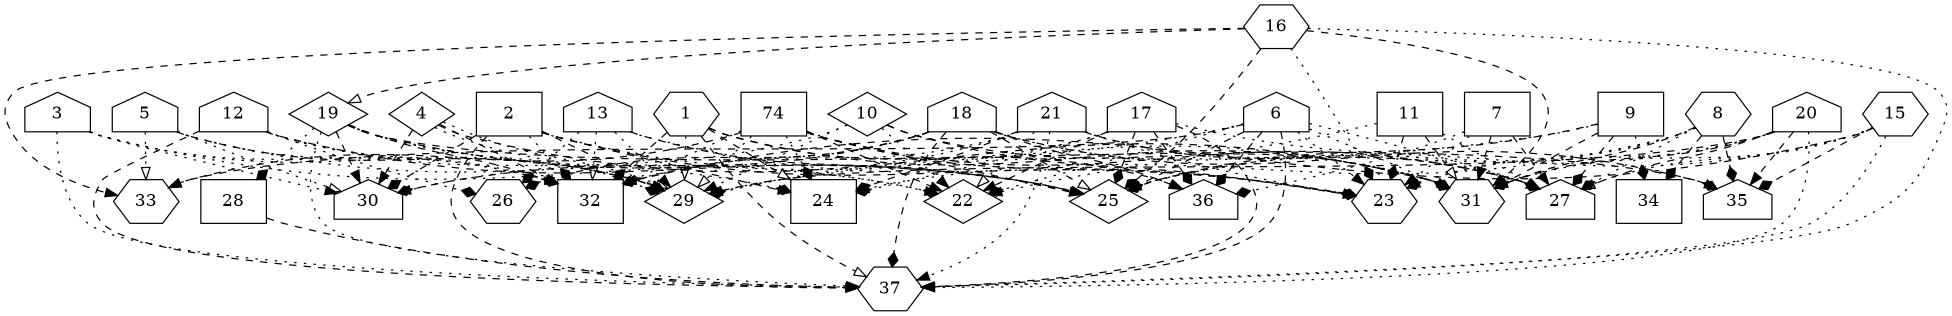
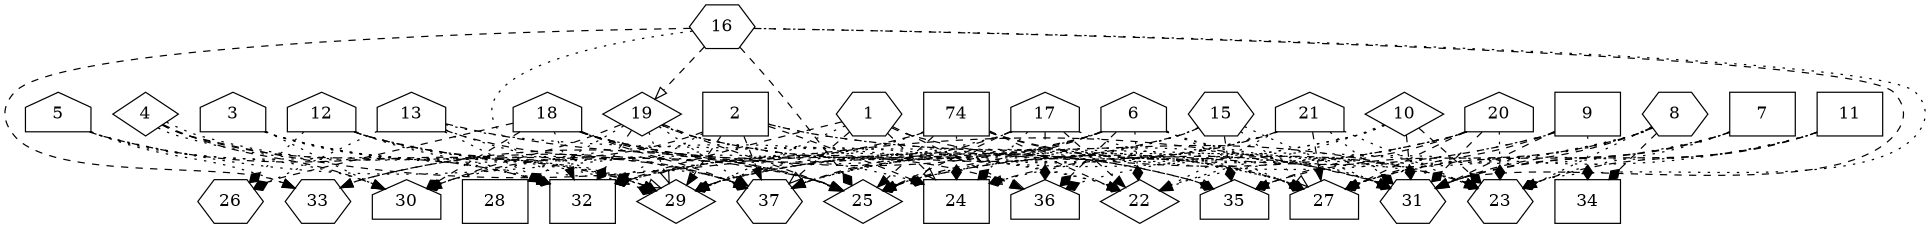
edge "19" -> "27": added
edge "28" -> "37": now "13" -> "37"
